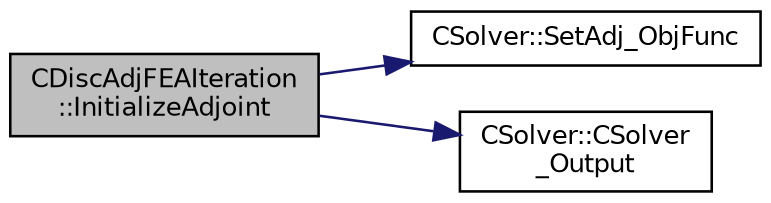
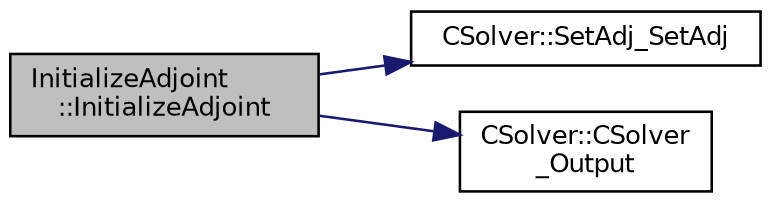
node "CSolver::SetAdj_ObjFunc": label "CSolver::SetAdj_ObjFunc" -> "CSolver::SetAdj_SetAdj"
node "CDiscAdjFEAIteration ::InitializeAdjoint": label "CDiscAdjFEAIteration ::InitializeAdjoint" -> "InitializeAdjoint ::InitializeAdjoint"
